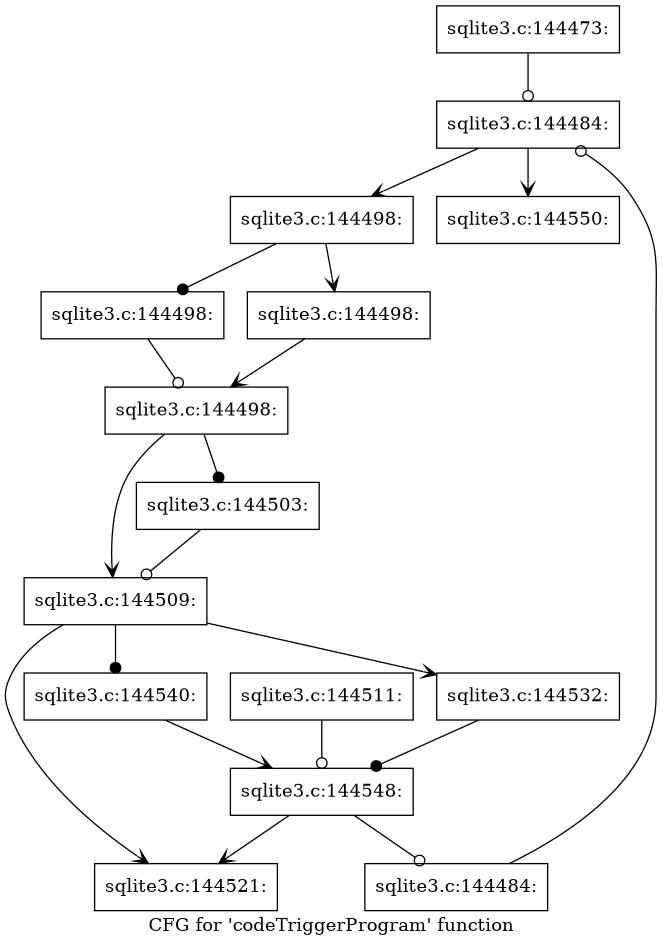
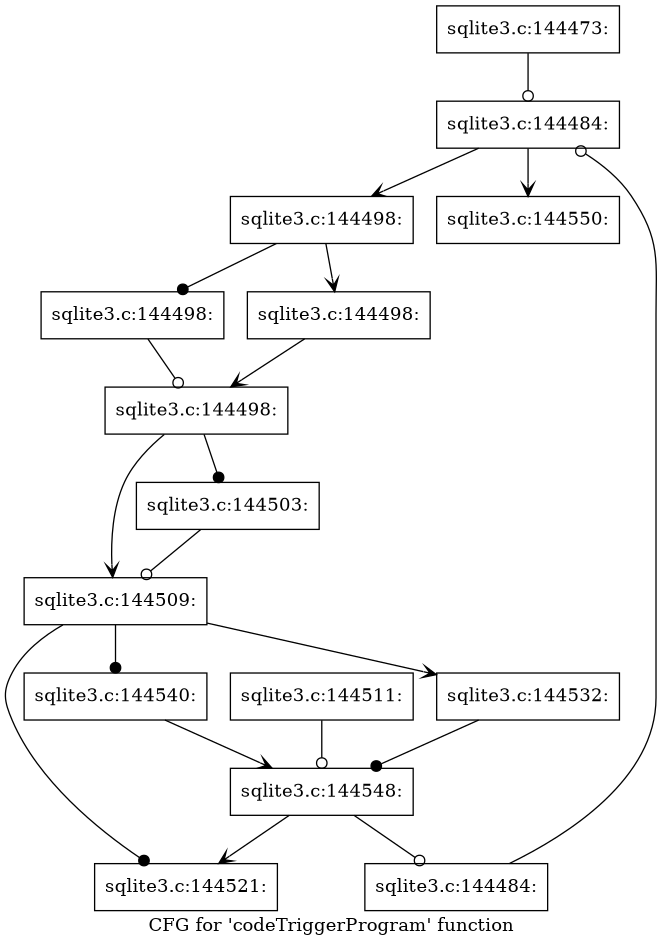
edge "sqlite3.c:144509:" -> "sqlite3.c:144521:": arrowhead vee -> dot
